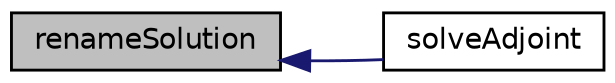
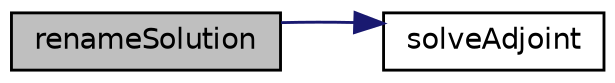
edge "solveAdjoint" -> "renameSolution": reversed
